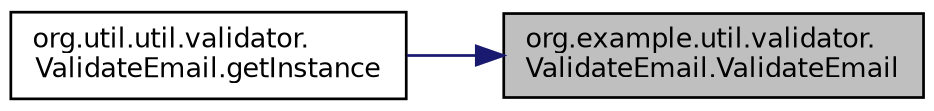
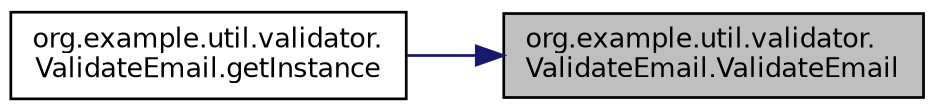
node "org.util.util.validator. ValidateEmail.getInstance": label "org.util.util.validator. ValidateEmail.getInstance" -> "org.example.util.validator. ValidateEmail.getInstance"
